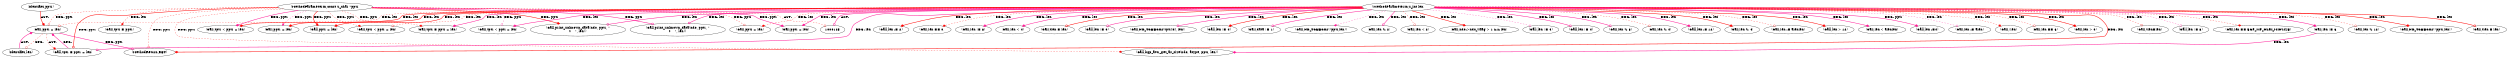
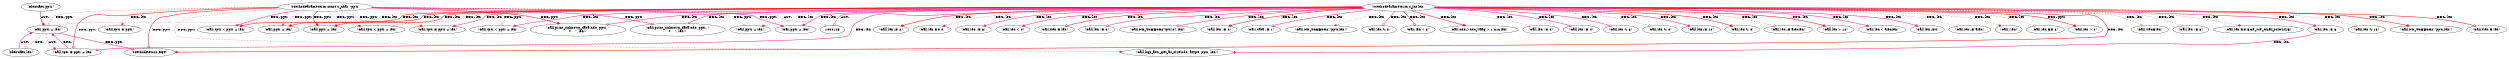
edge "(MethodParameterIn,const u_char *pptr)" -> "(MethodReturn,RET)": style dashed -> bold
edge "(MethodParameterIn,u_int len)" -> "(Call,len < 2)": style dashed -> bold
edge "(MethodParameterIn,u_int len)" -> "(Call,len -=4)": label "DDG: pptr" -> "DDG: len"
edge "(MethodParameterIn,u_int len)" -> "(Call,len > 0)": label "DDG: len" -> "DDG: pptr"
